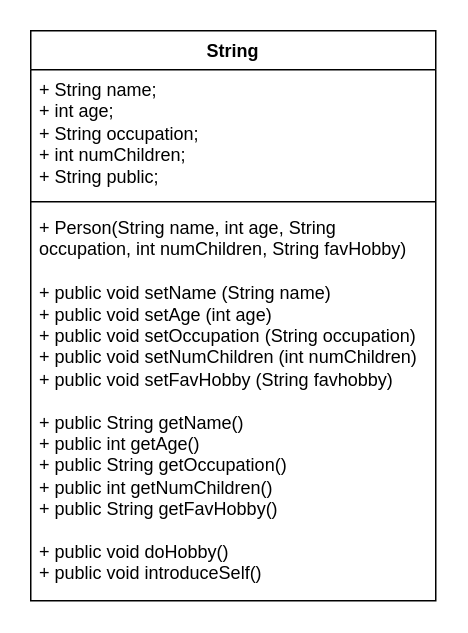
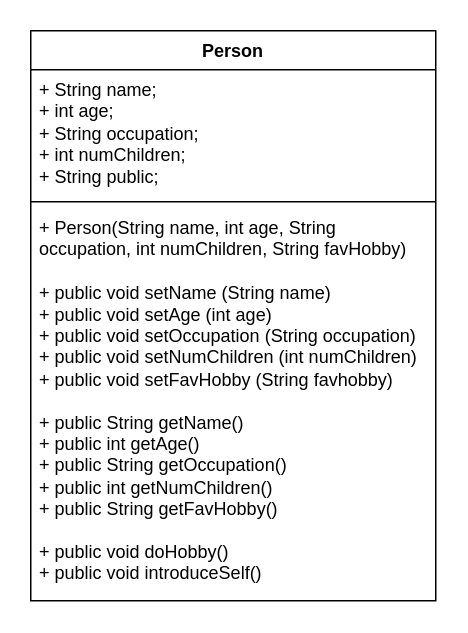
node "String": label "String" -> "Person"
